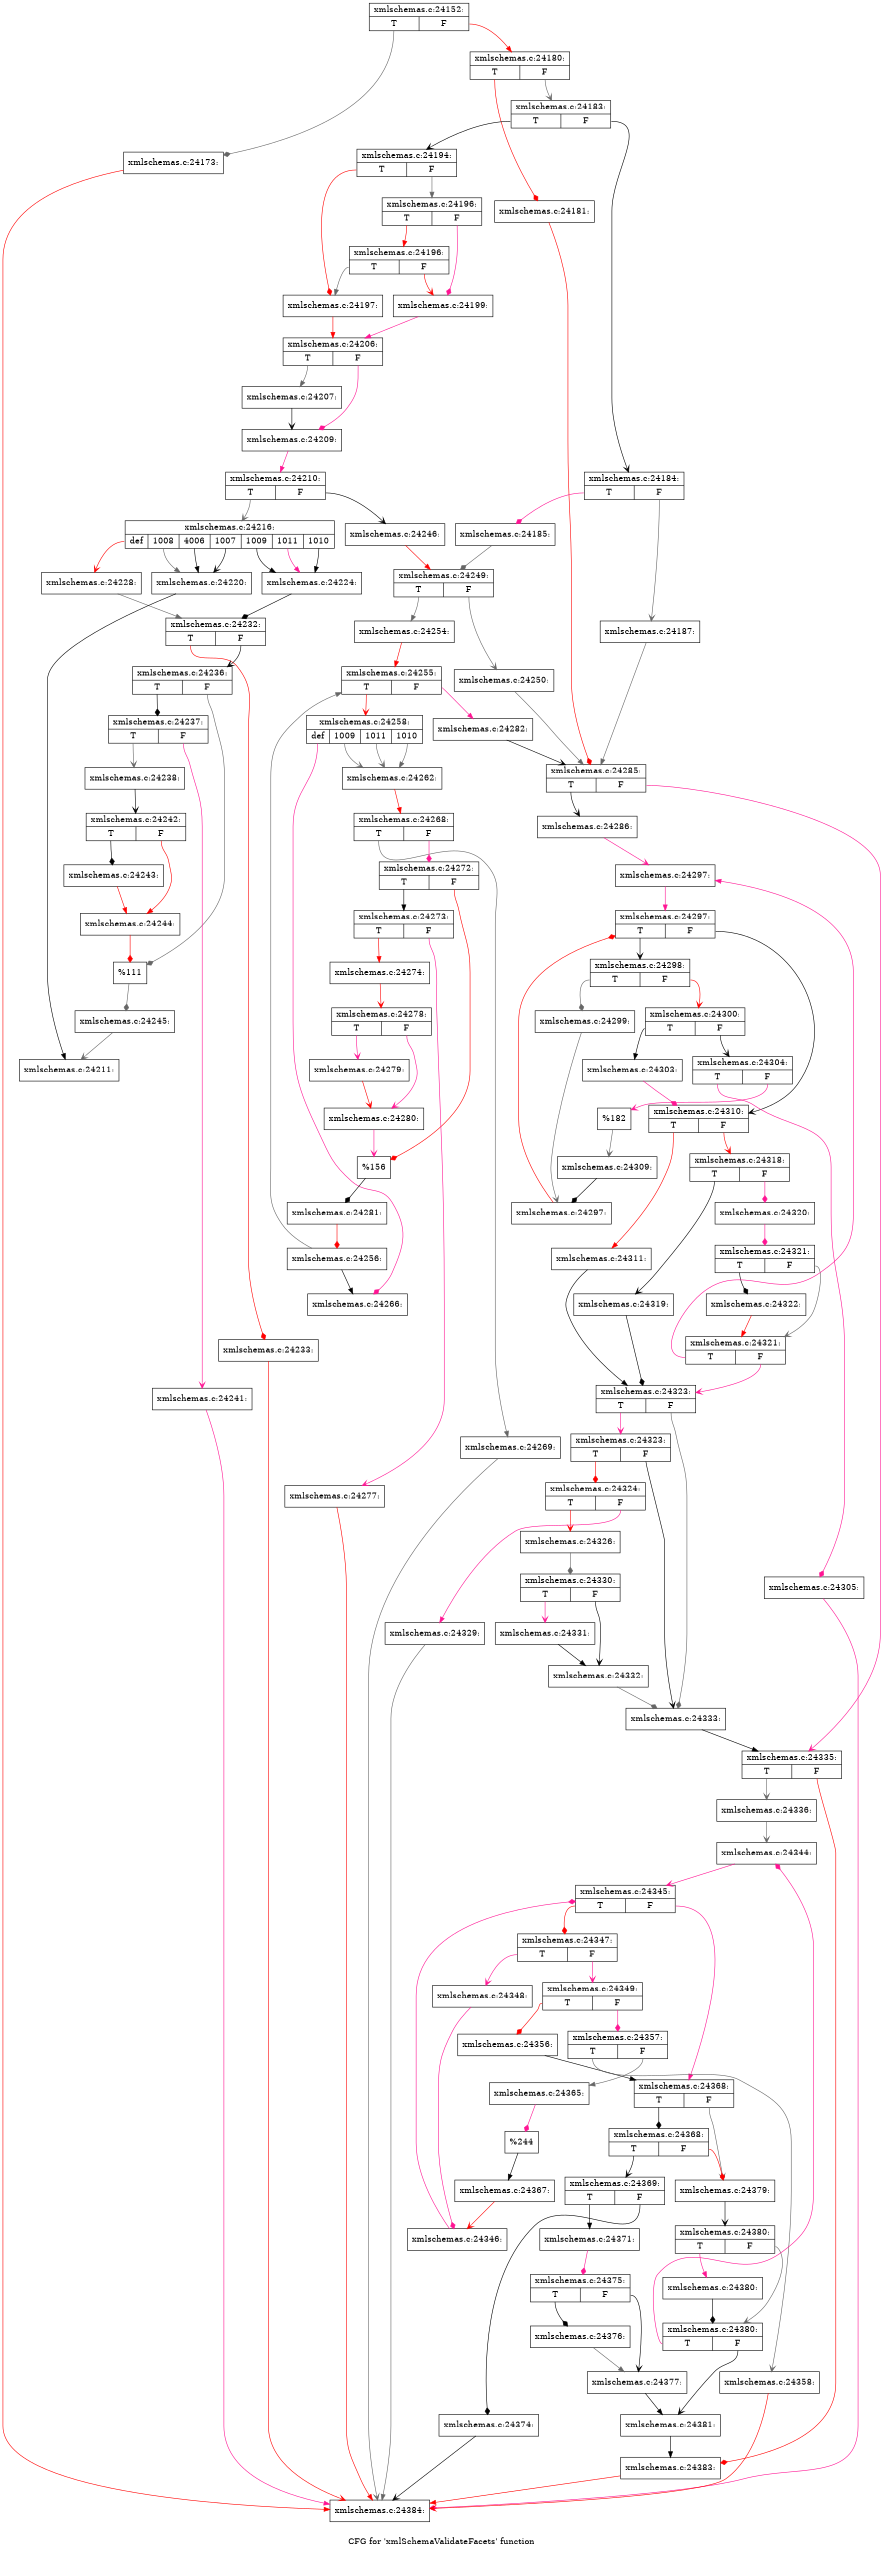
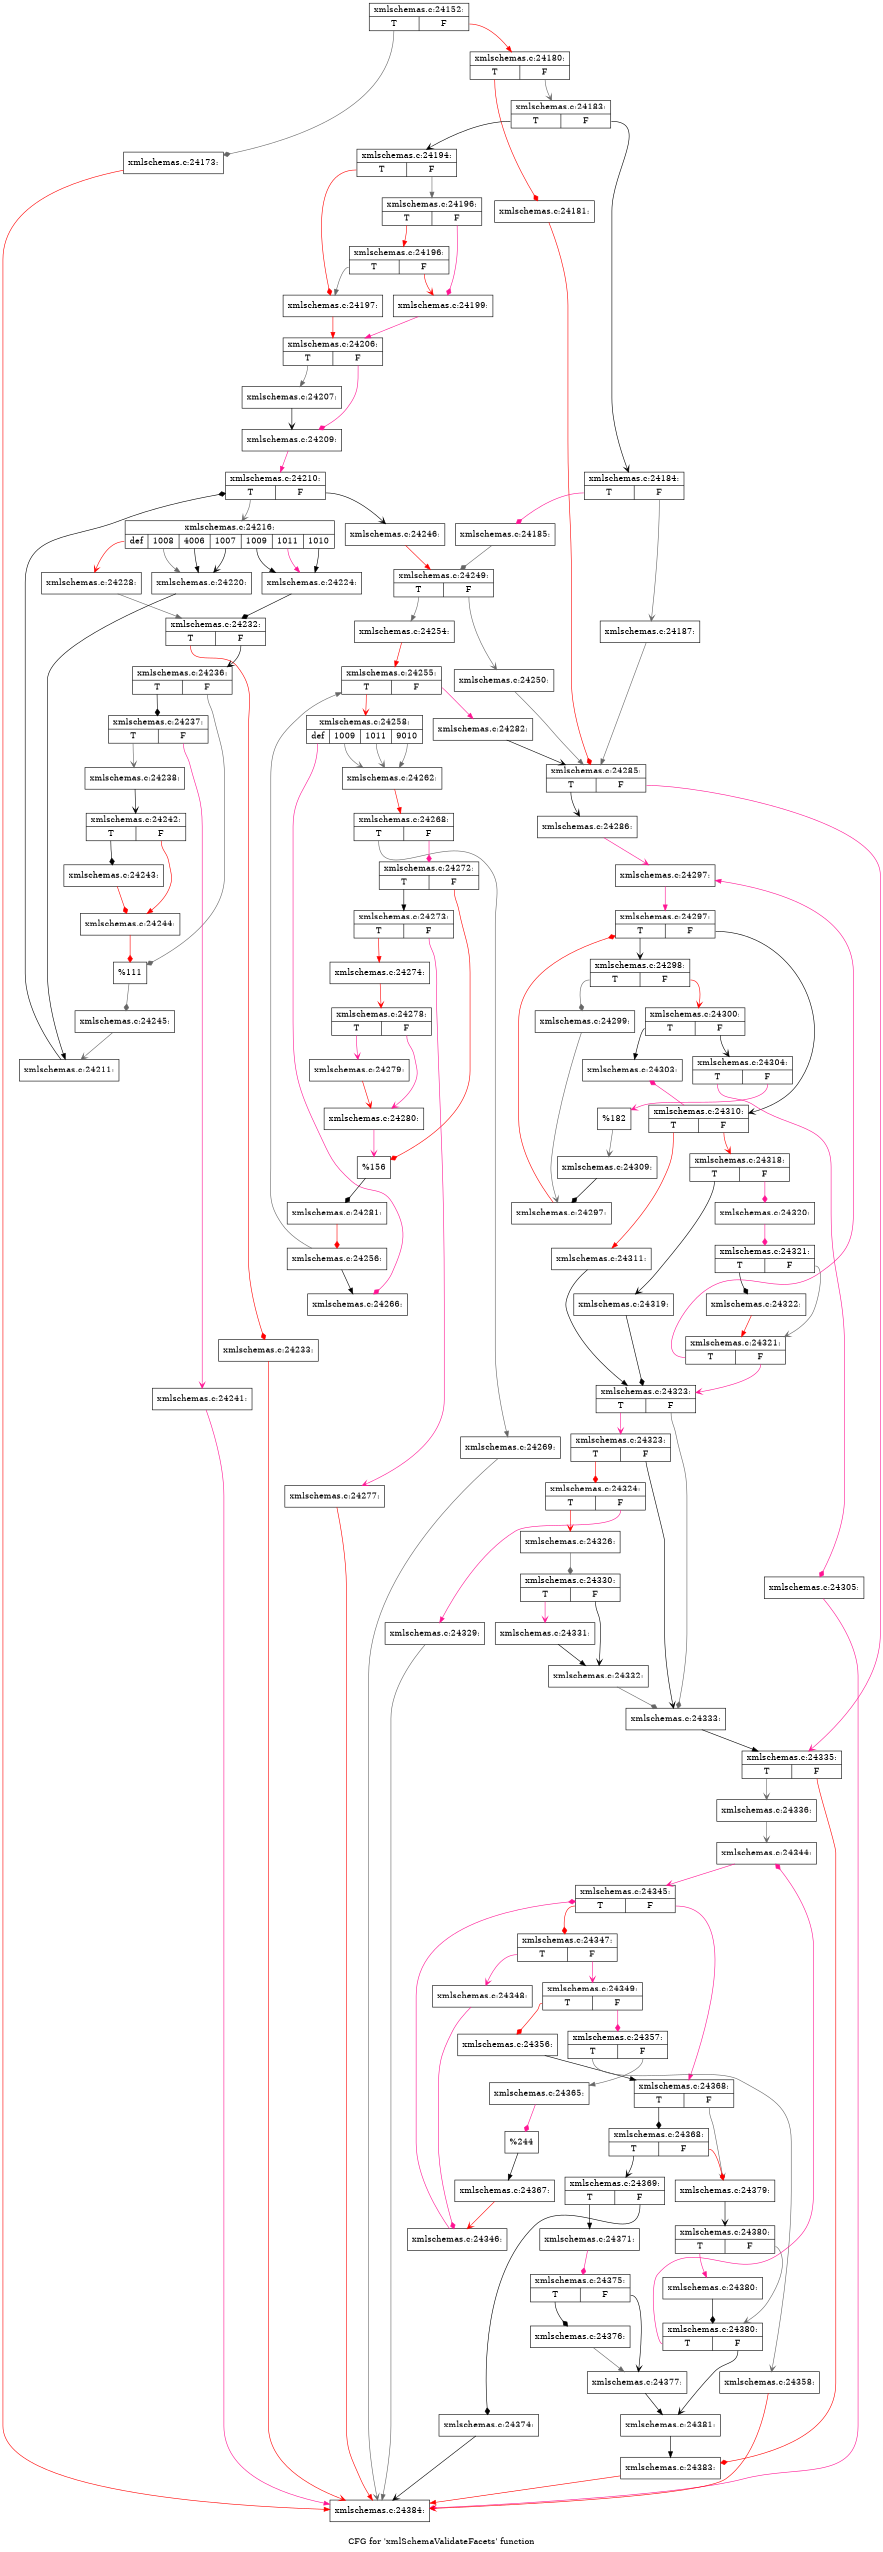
edge "xmlschemas.c:24211:" -> "xmlschemas.c:24210:": added
node "xmlschemas.c:24258:": text "1010" -> "9010"
edge "xmlschemas.c:24243:" -> "xmlschemas.c:24244:": arrowhead normal -> diamond
edge "xmlschemas.c:24303:" -> "xmlschemas.c:24310:": reversed
